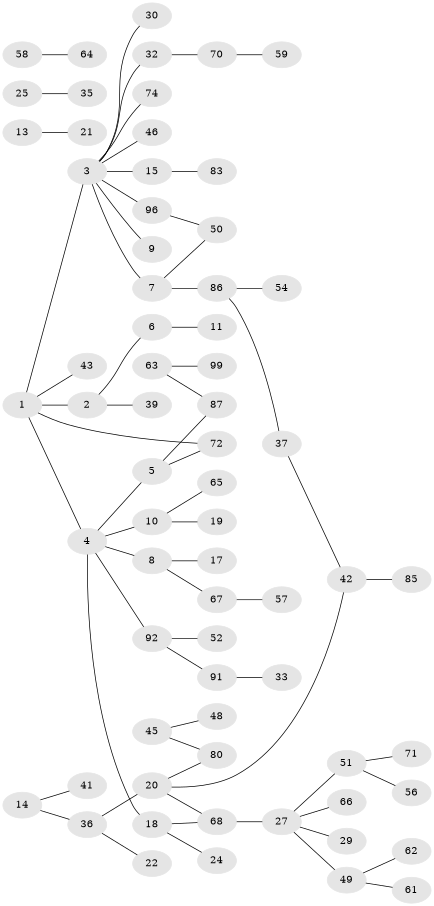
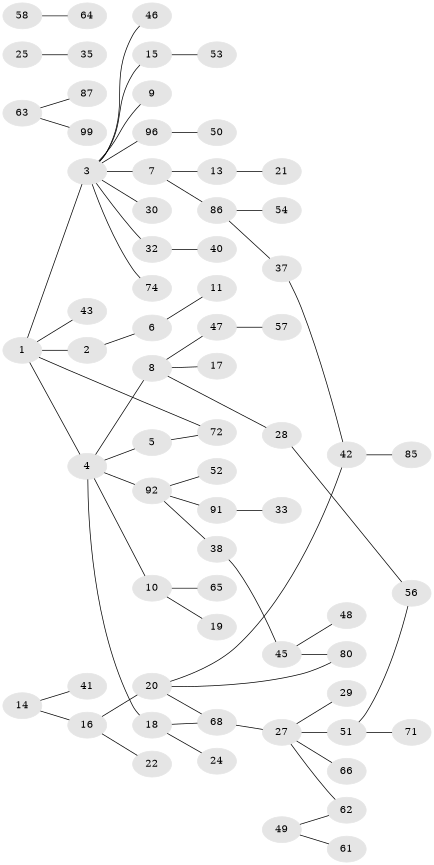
node "70": label "70" -> "40"
node "59": removed
node "83": label "83" -> "53"
edge "50" -- "7": now "13" -- "7"
node "39": removed
node "28": added
edge "87" -- "5": removed
node "38": added
node "67": label "67" -> "47"
node "36": label "36" -> "16"
edge "27" -- "49": now "27" -- "62"
